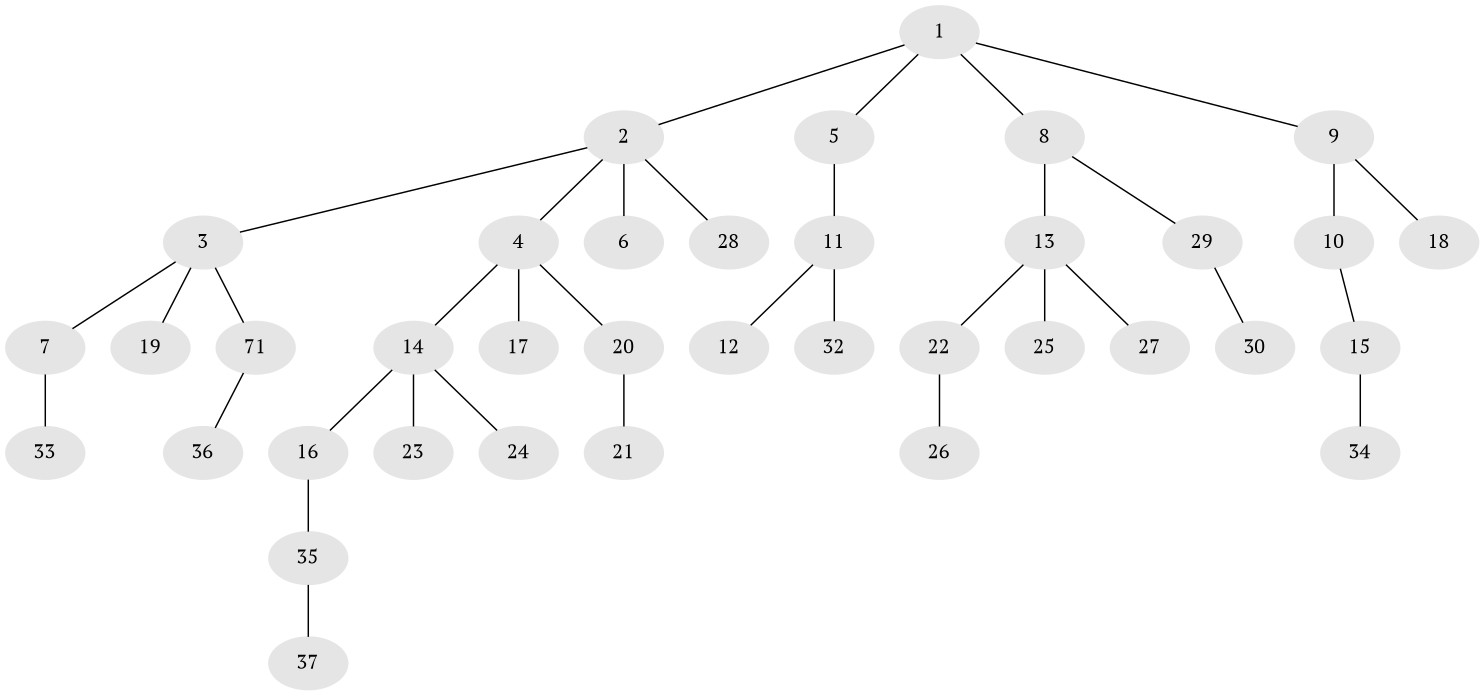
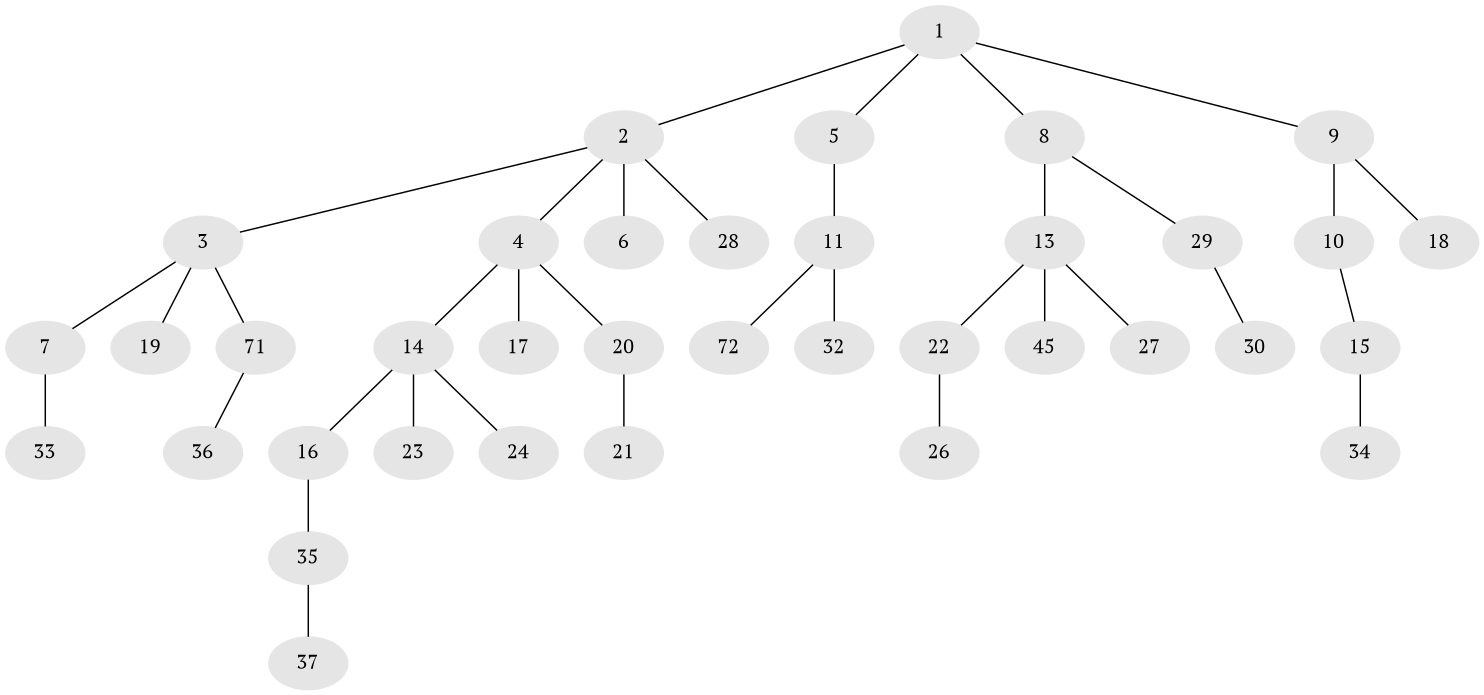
node "12": label "12" -> "72"
node "25": label "25" -> "45"
